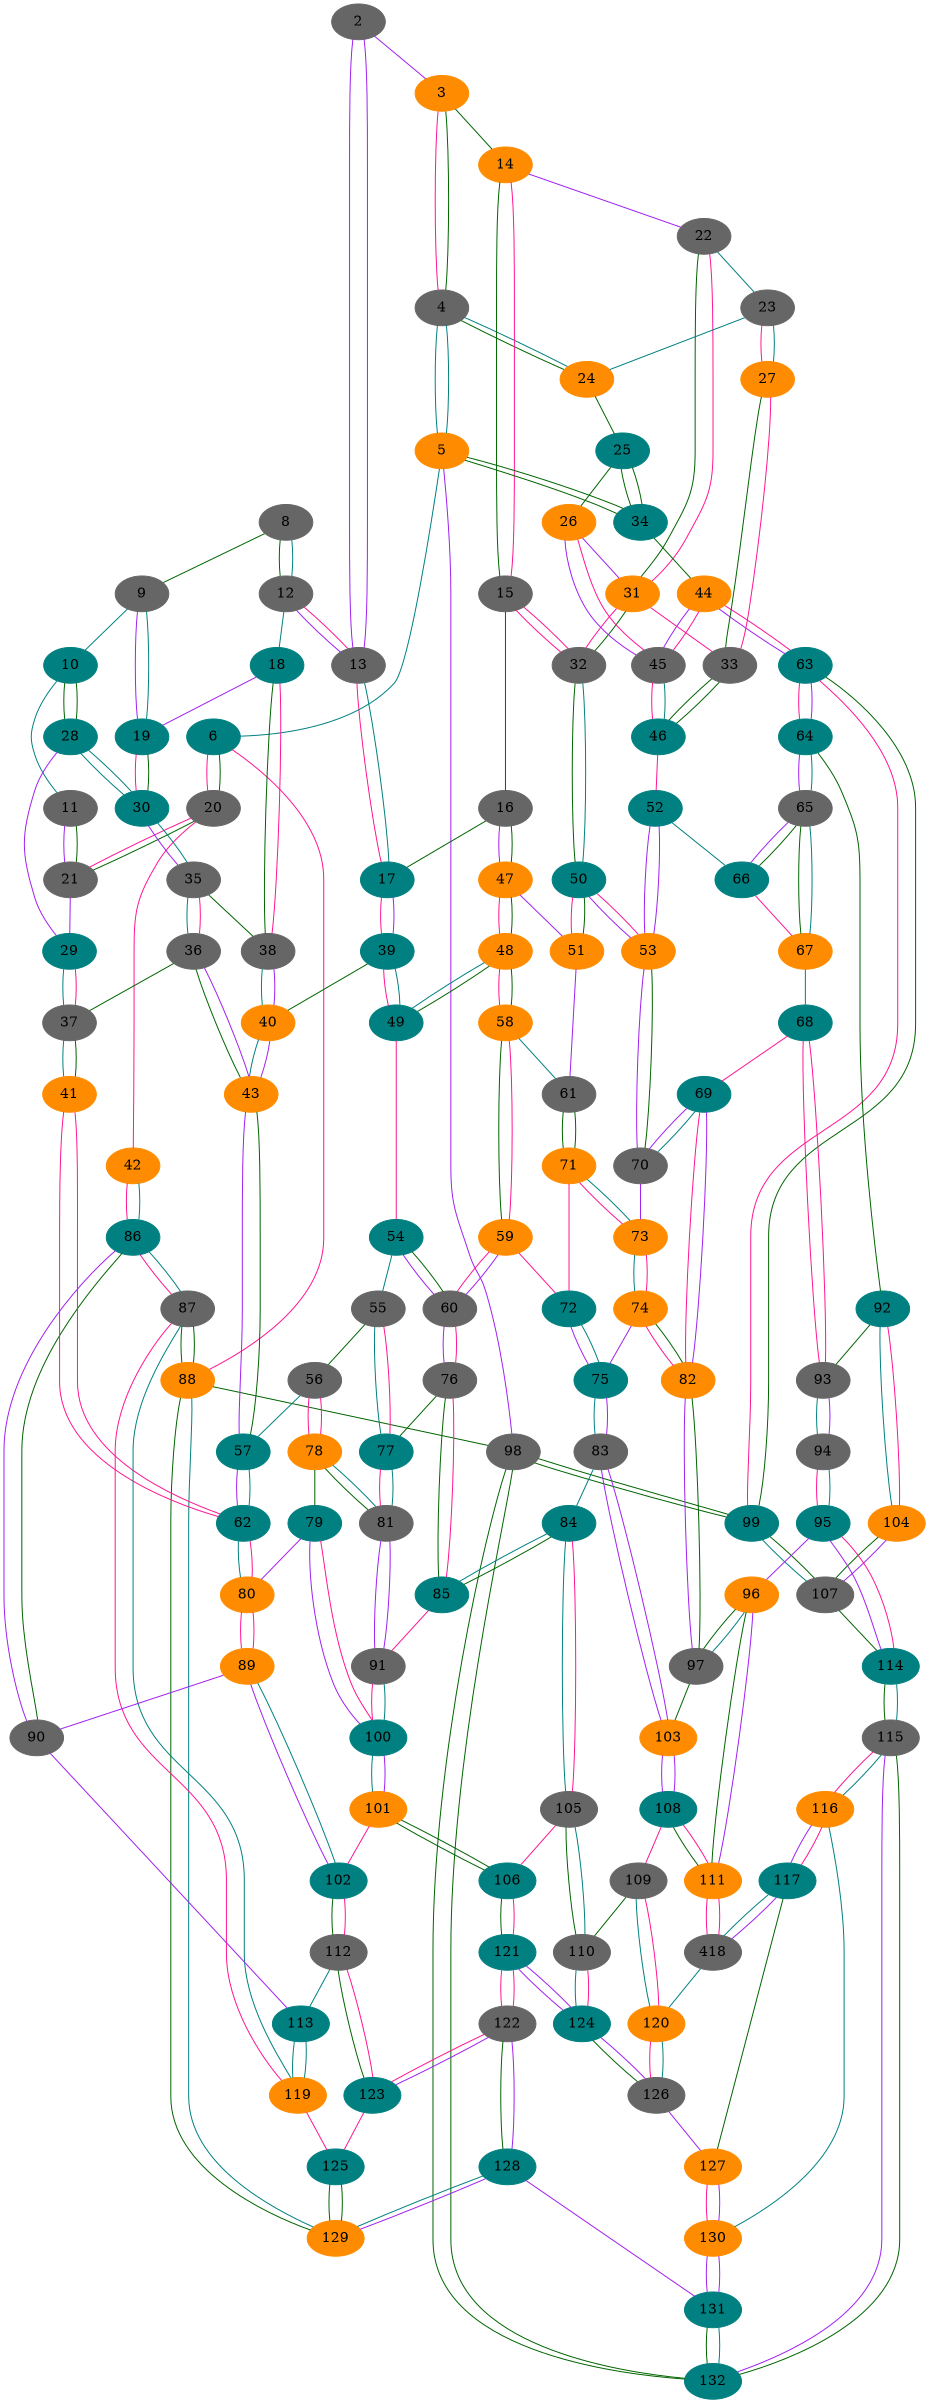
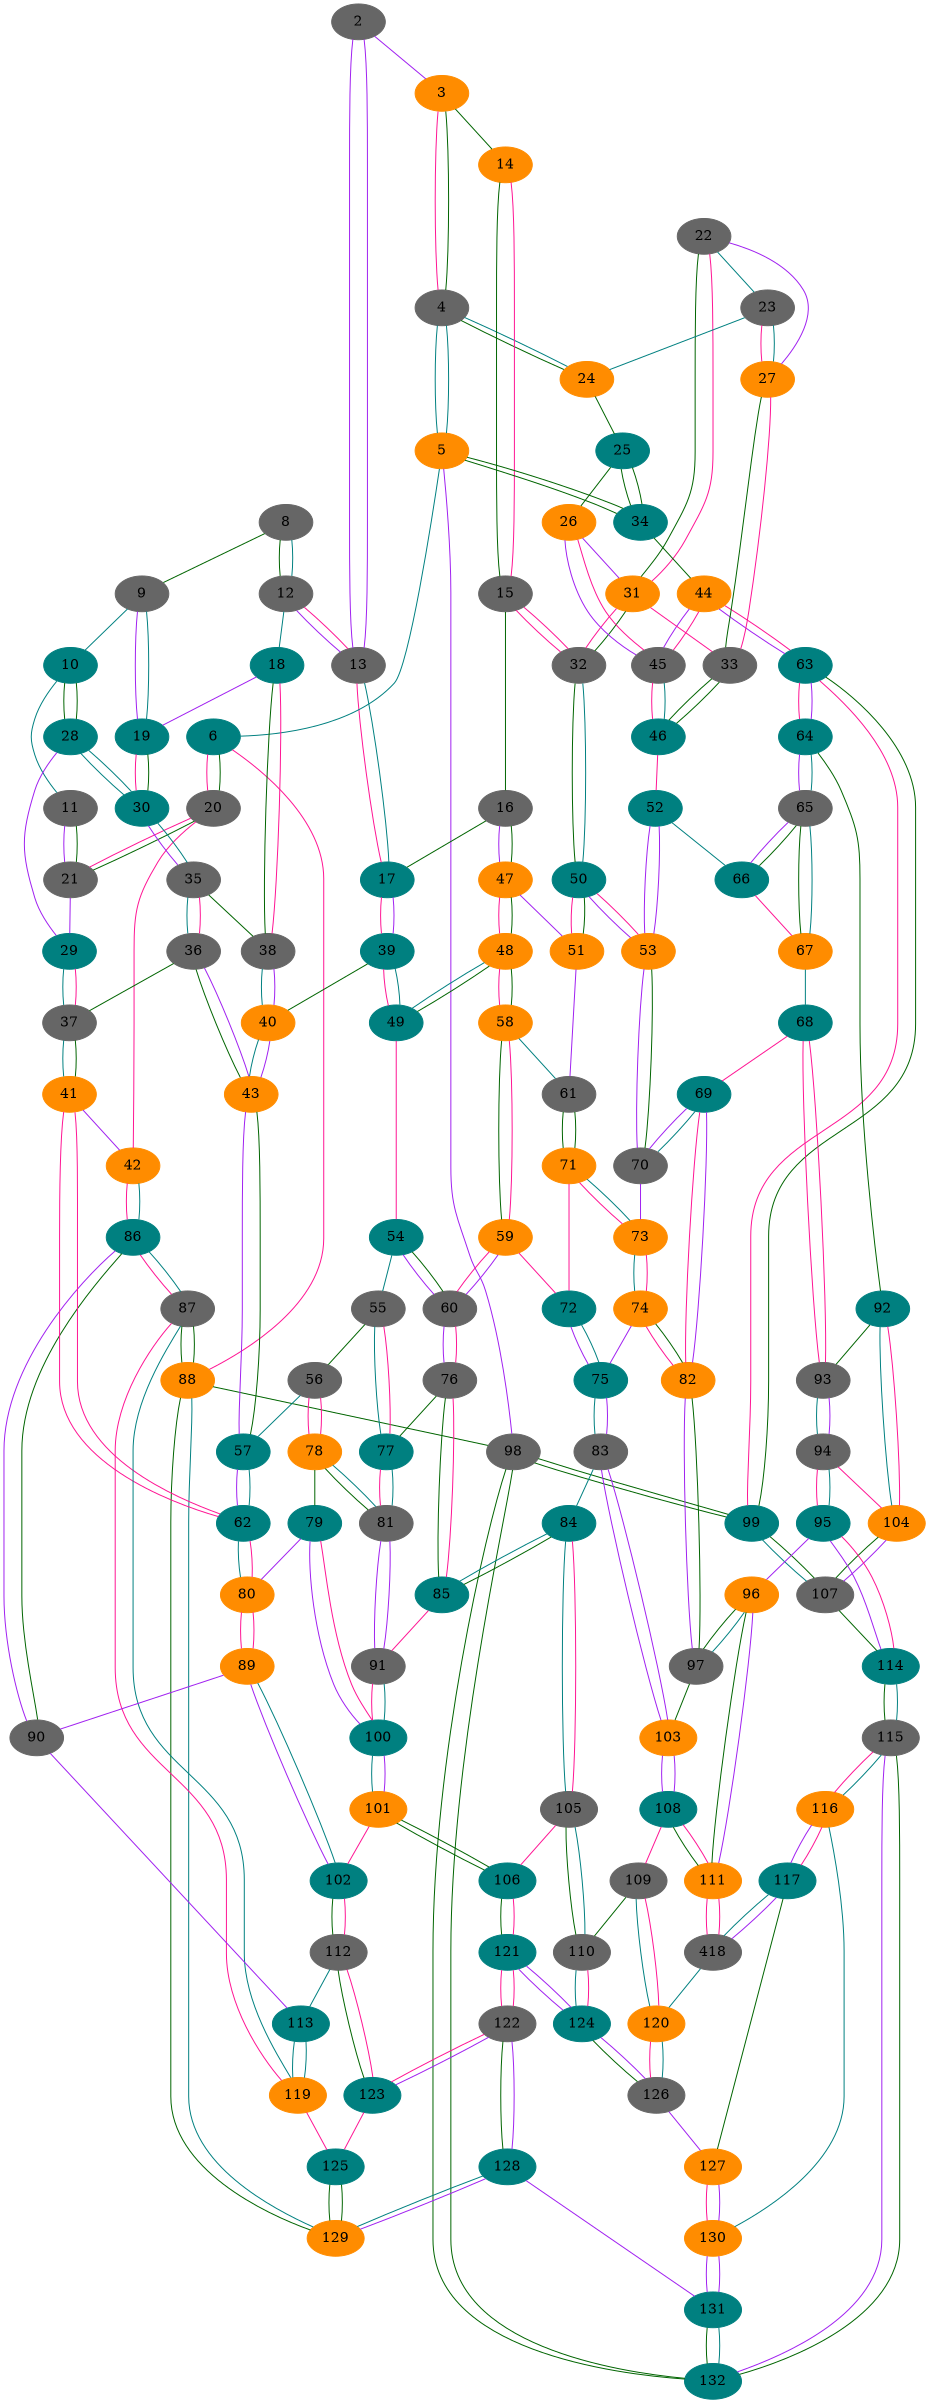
edge "14" -- "22": now "27" -- "22"
edge "41" -- "42": added
edge "94" -- "104": added
